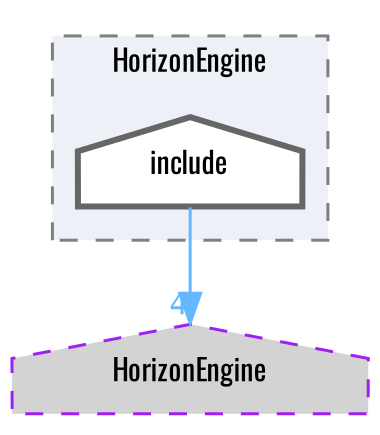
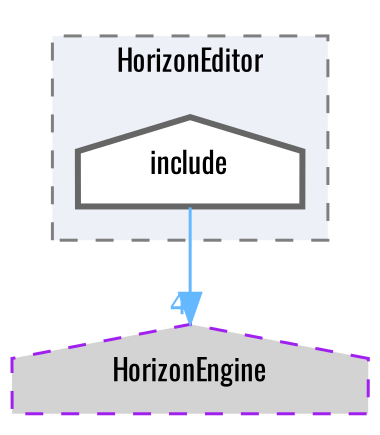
cluster "HorizonEngine": label "HorizonEngine" -> "HorizonEditor"
